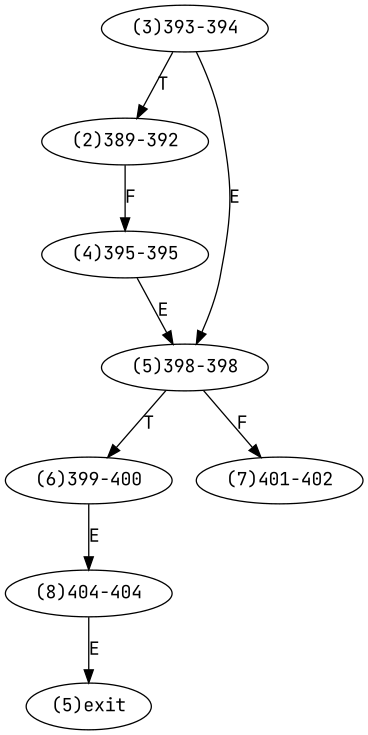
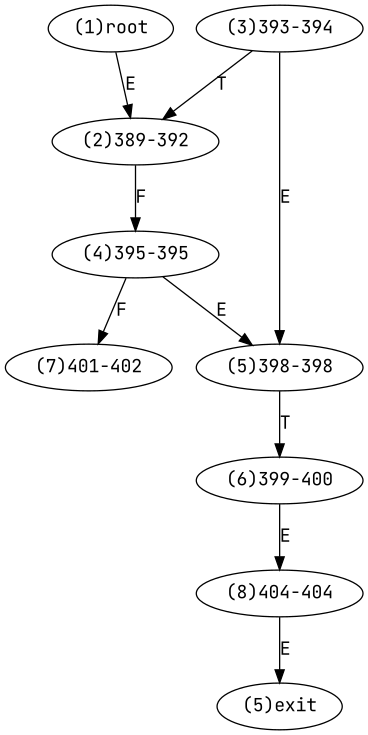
node "(1)root": added
edge "(5)398-398" -> "(7)401-402": now "(4)395-395" -> "(7)401-402"
